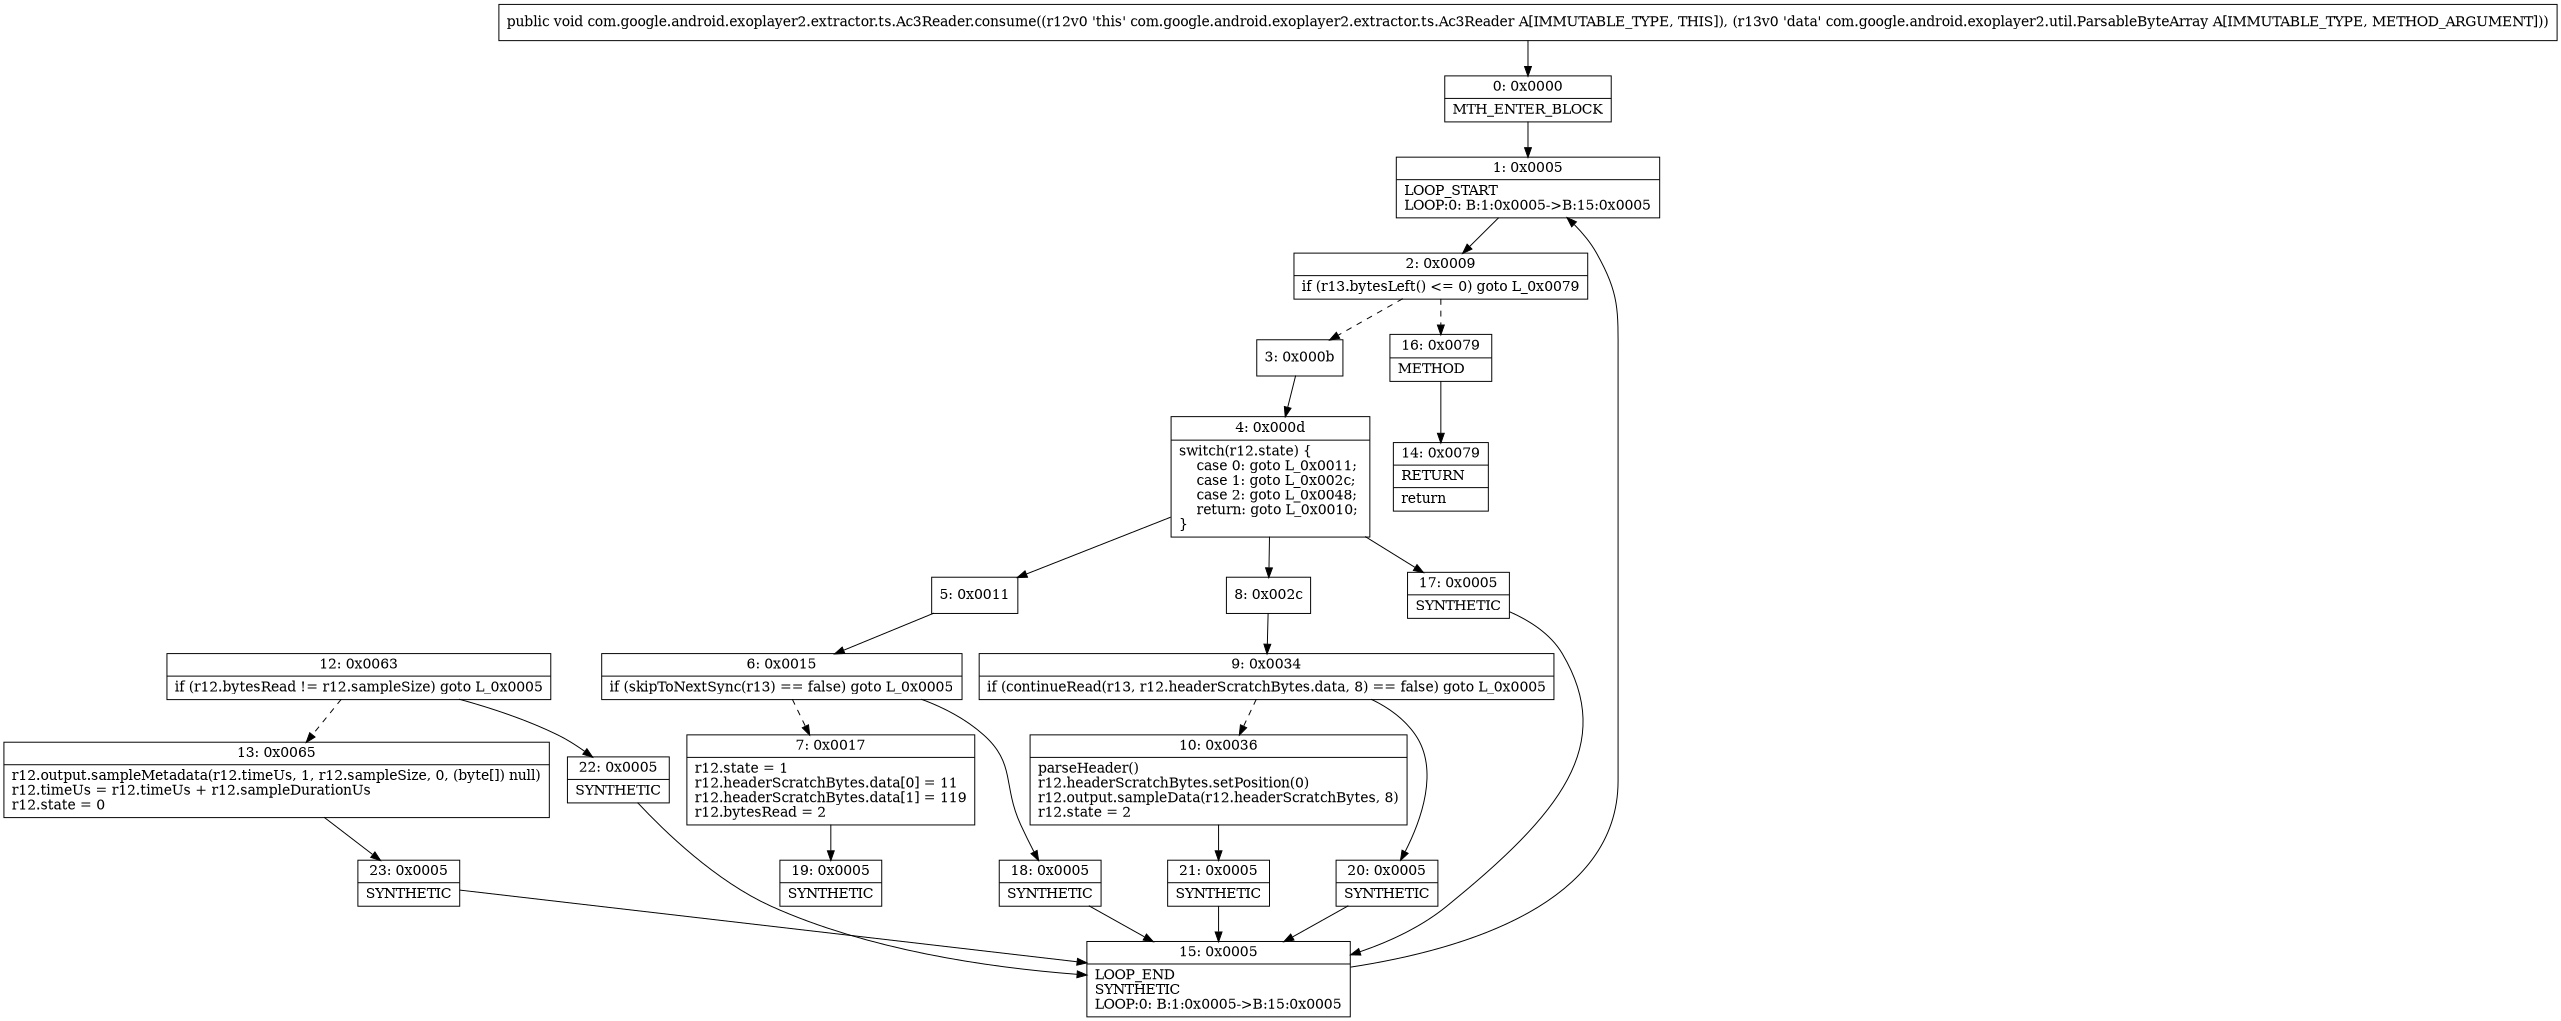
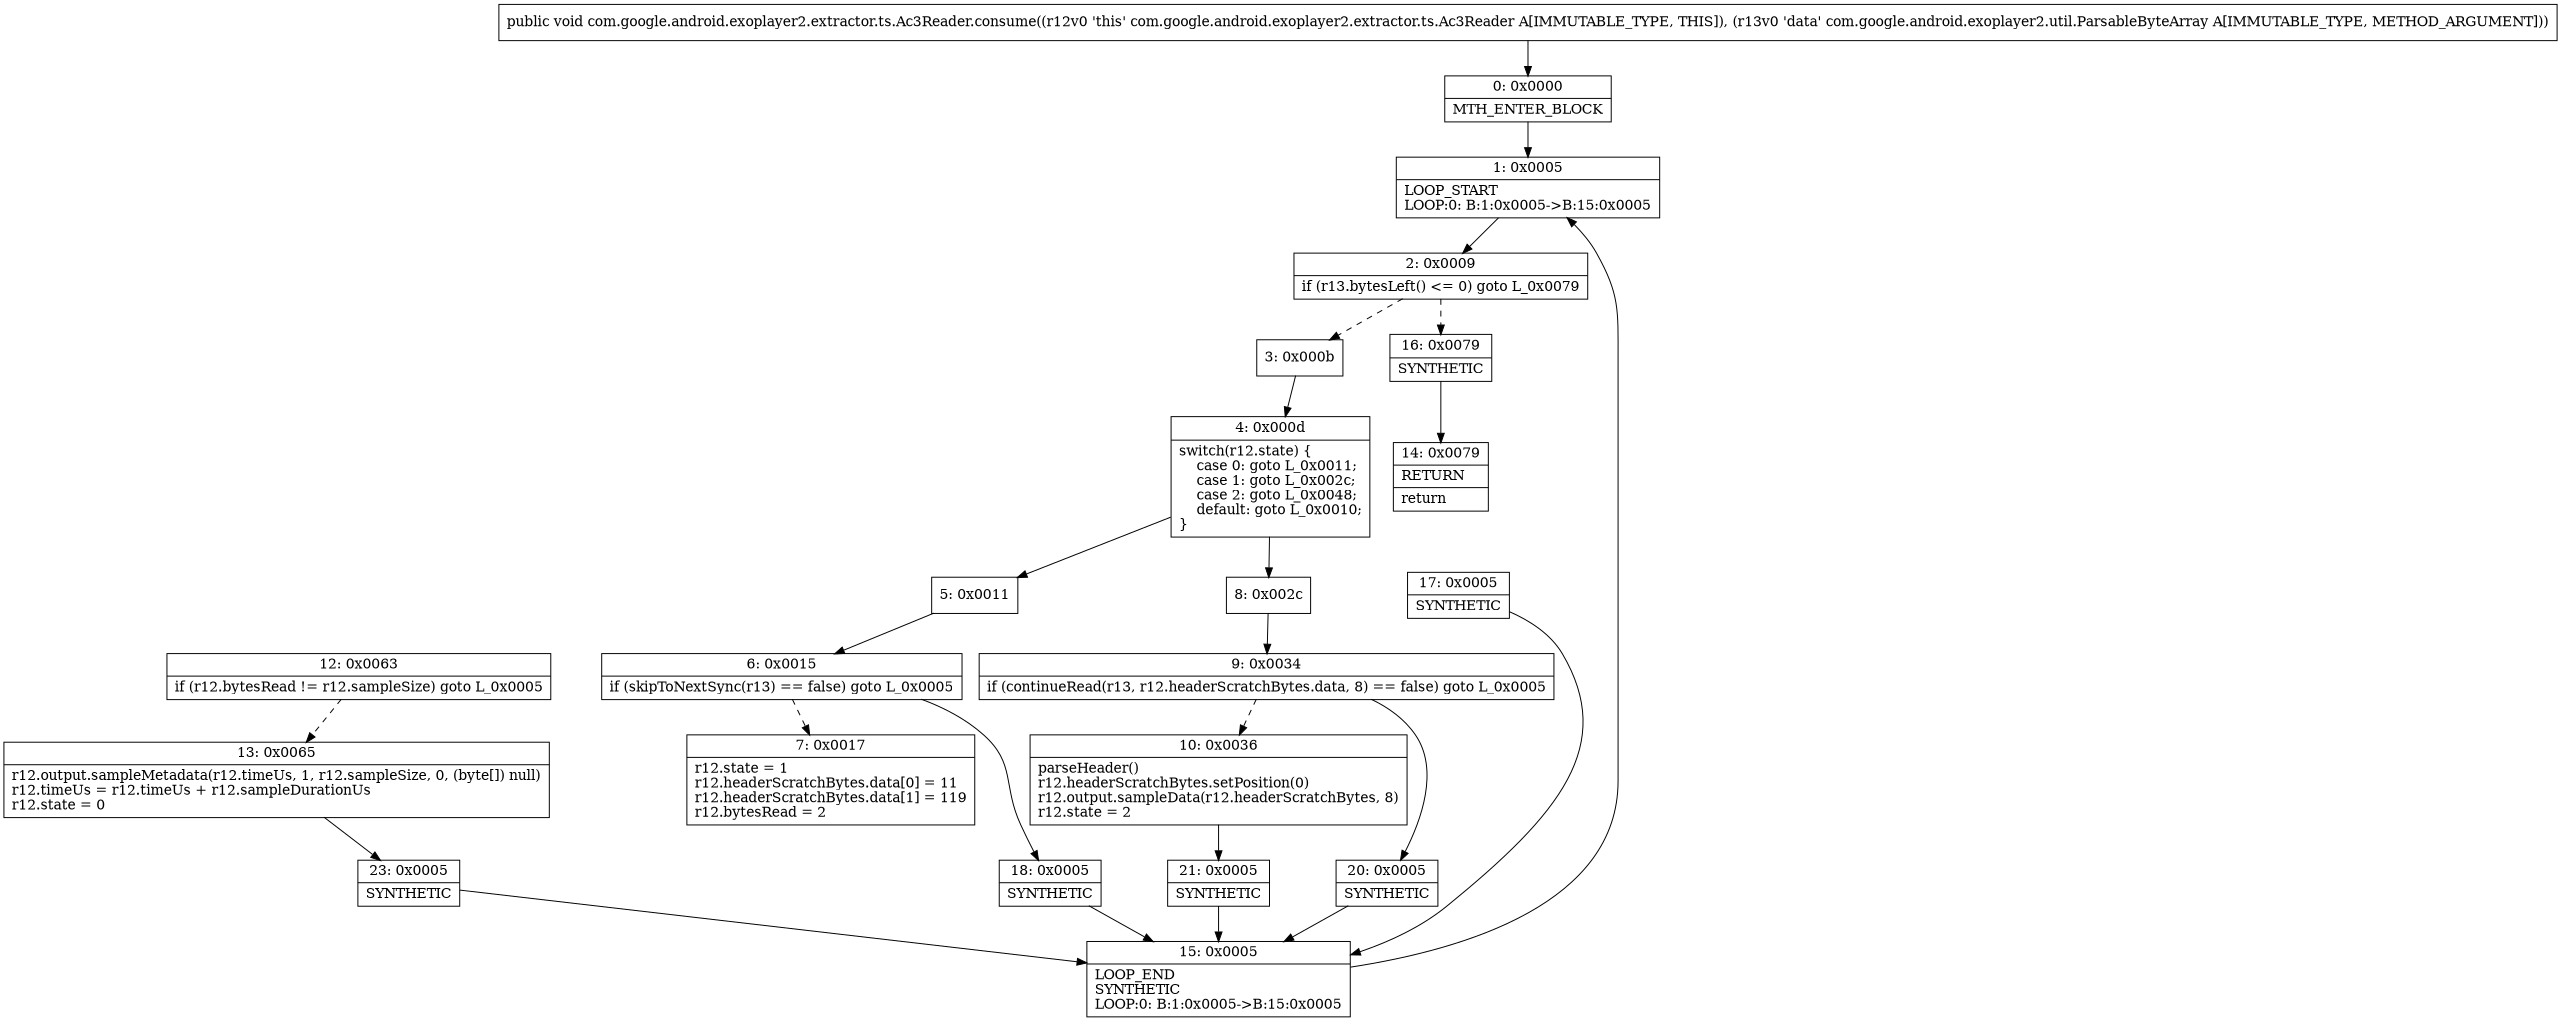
node "16: 0x0079": text "METHOD" -> "SYNTHETIC"
node "4: 0x000d": text "return: goto L_0x0010;" -> "default: goto L_0x0010;"
edge "4: 0x000d" -> "17: 0x0005": removed
node "22: 0x0005": removed
node "19: 0x0005": removed
